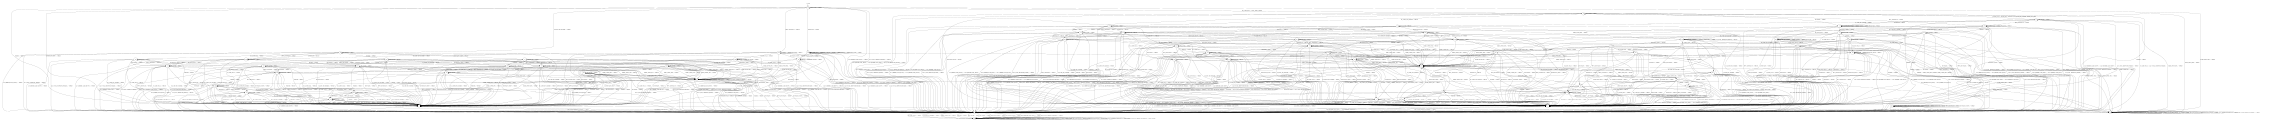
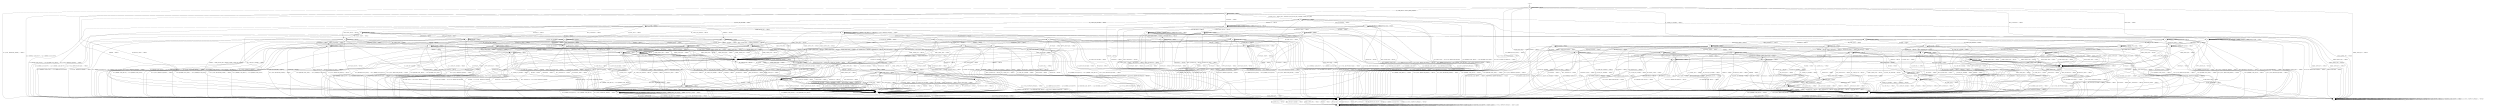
edge "s2" -> "s18": removed, label "EMPTY_CERTIFICATE / TIMEOUT"
edge "s51" -> "s41": added, label "FINISHED / TIMEOUT"
edge "s49" -> "s61": now "s49" -> "s37"
edge "s64" -> "s15": label "CHANGE_CIPHER_SPEC / TIMEOUT" -> "EMPTY_CERTIFICATE / Alert(FATAL,UNEXPECTED_MESSAGE)"
edge "s62" -> "s66": now "s62" -> "s15"
edge "s31" -> "s58": removed, label "DH_CLIENT_HELLO / TIMEOUT"
